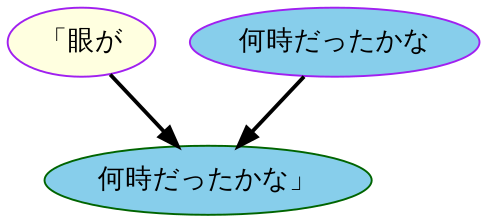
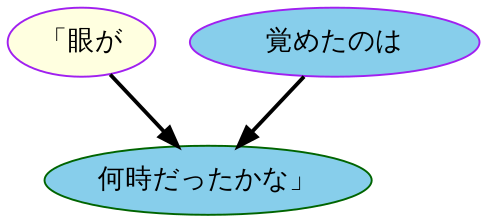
node "何時だったかな": label "何時だったかな" -> "覚めたのは"
